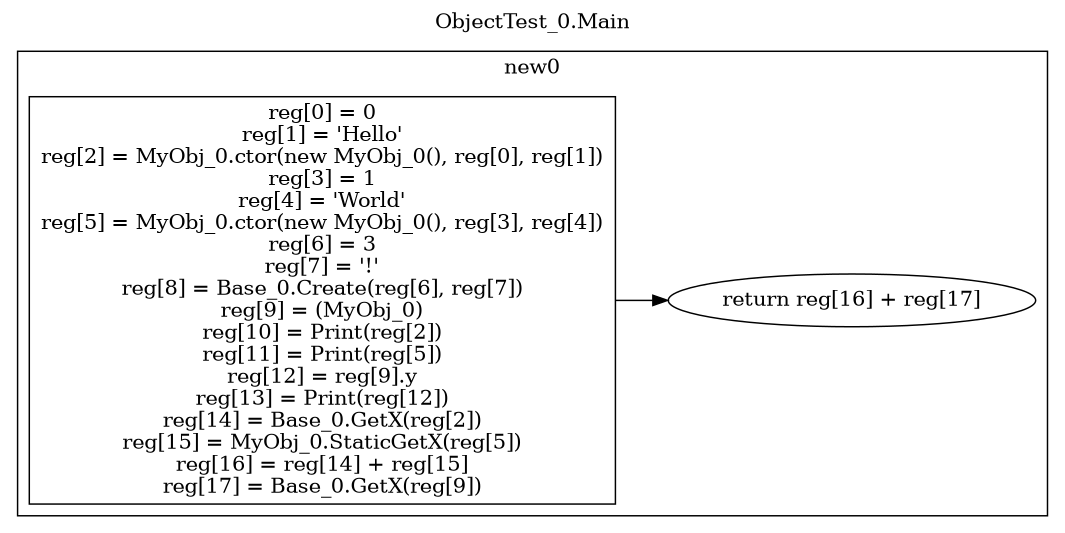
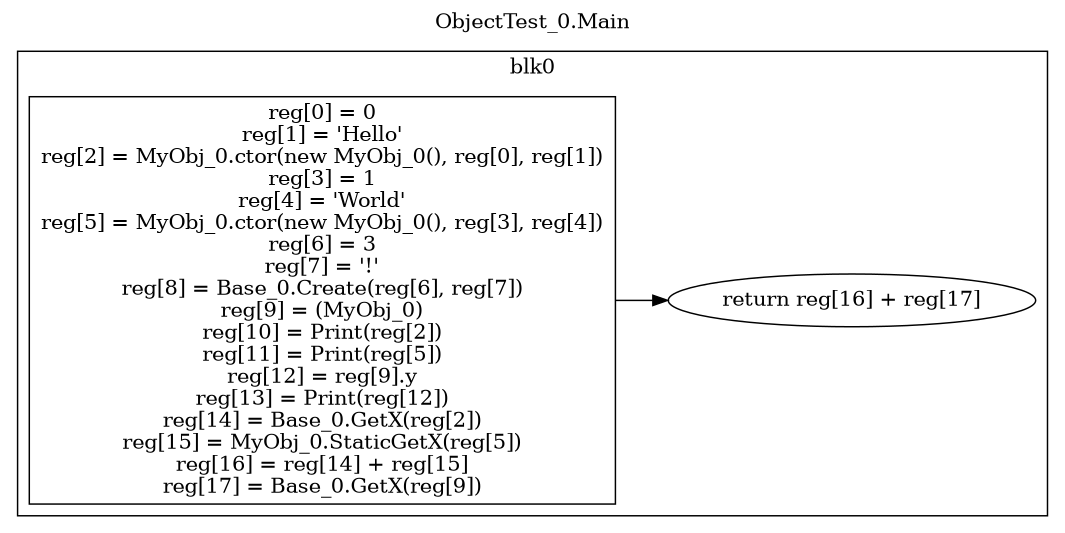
cluster "new0": label "new0" -> "blk0"
